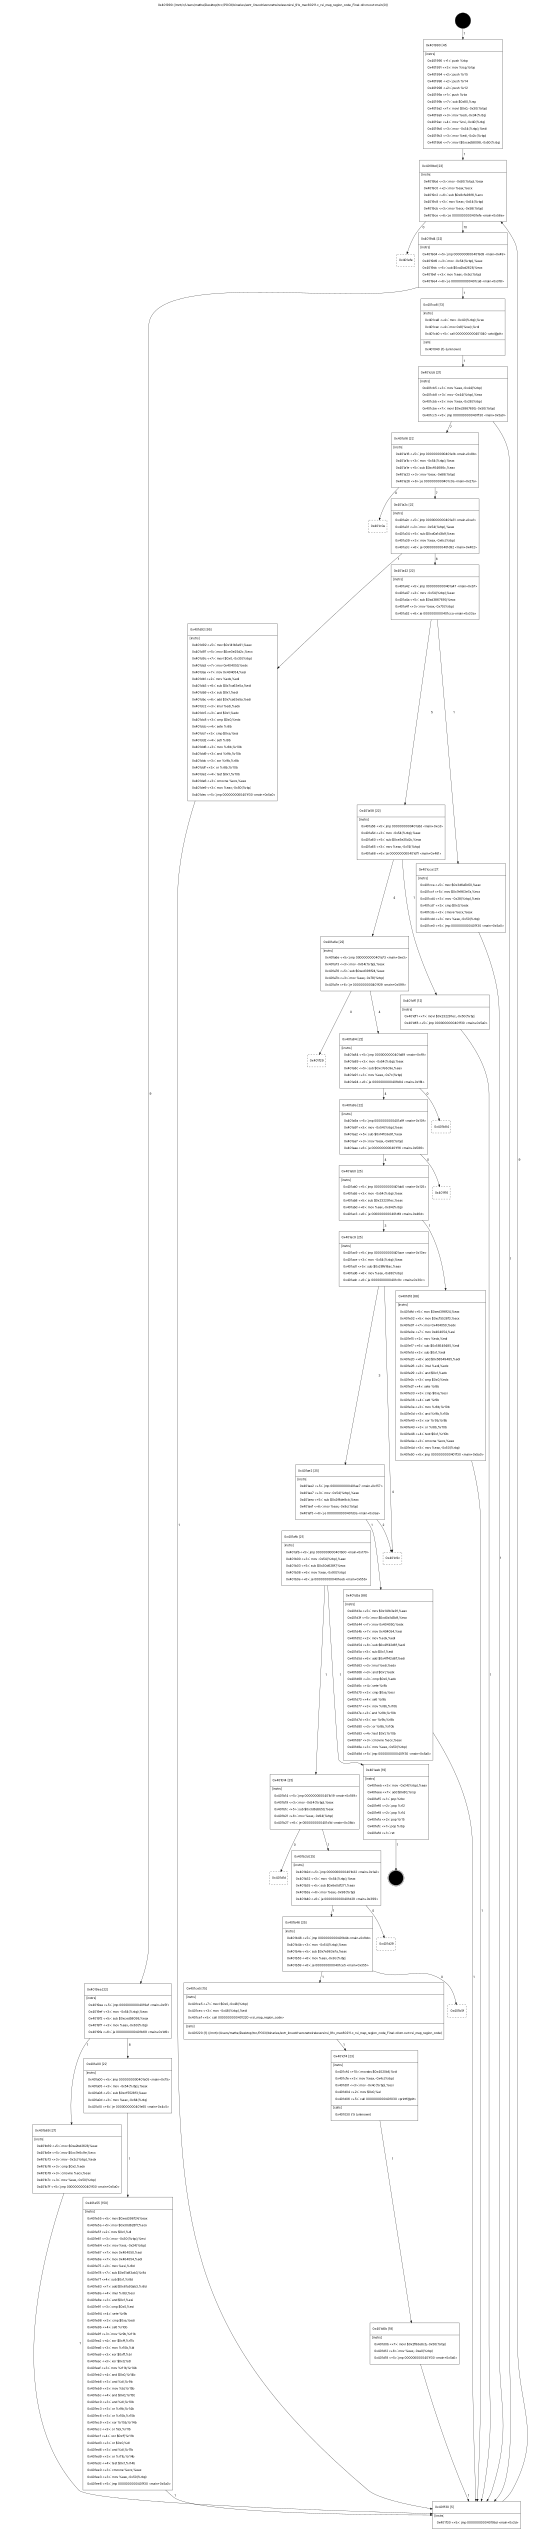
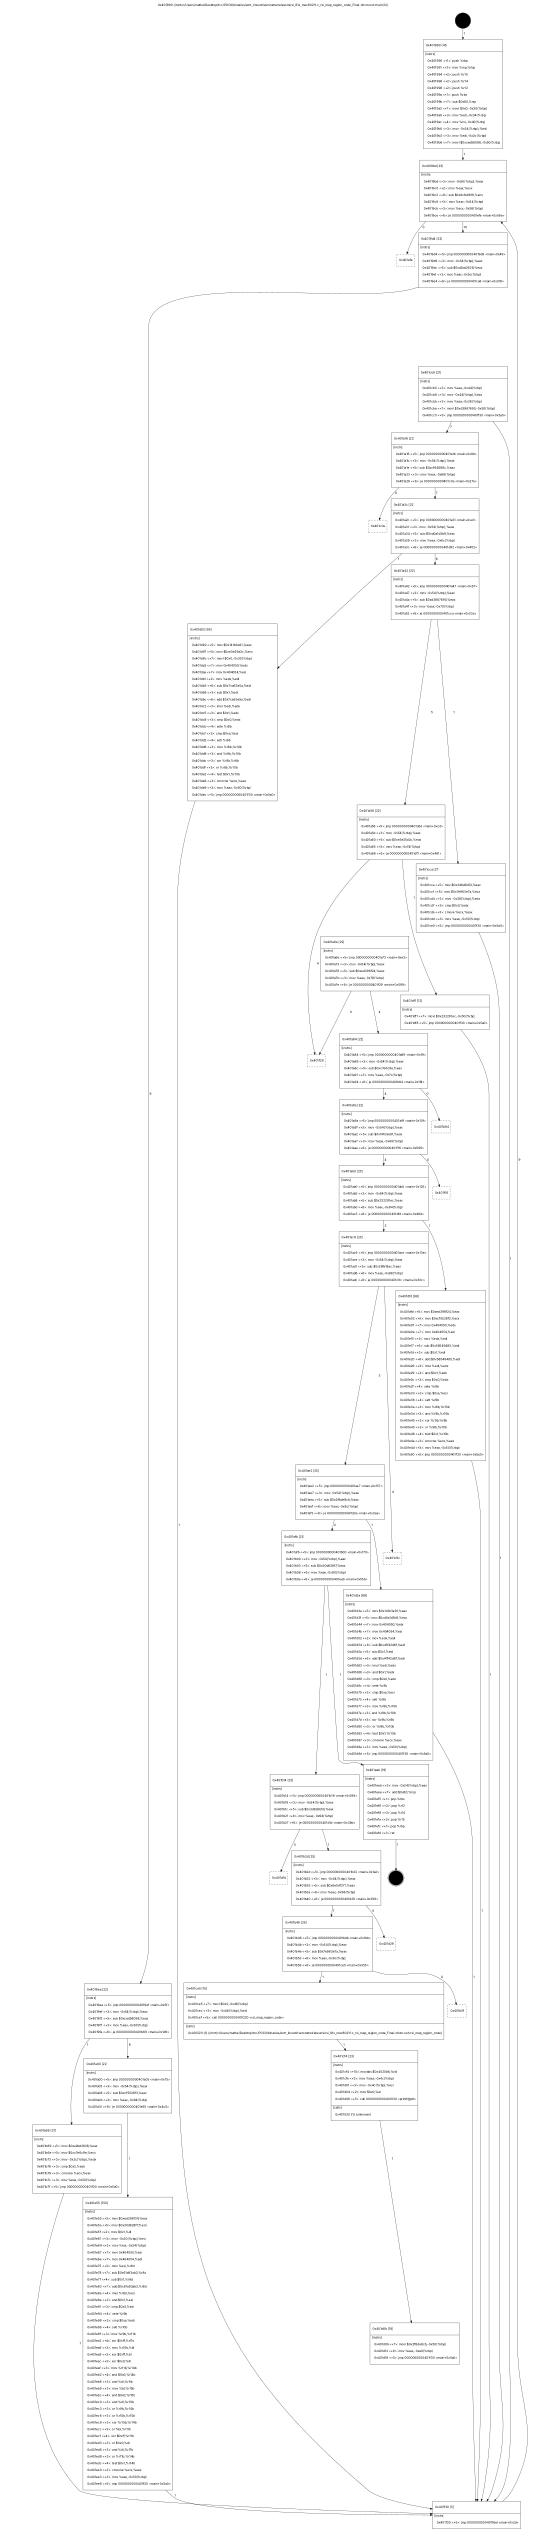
node "0x401ca8 [13]": removed
edge "0x401a58 [22]" -> "0x401a6e [22]": now "0x401a58 [22]" -> "0x401f29"
edge "0x401ae2 [25]" -> "0x401c9c": now "0x401ae2 [25]" -> "0x401afb [25]"
edge "0x401d0b [18]" -> "0x401f30 [5]": removed, label "1"
